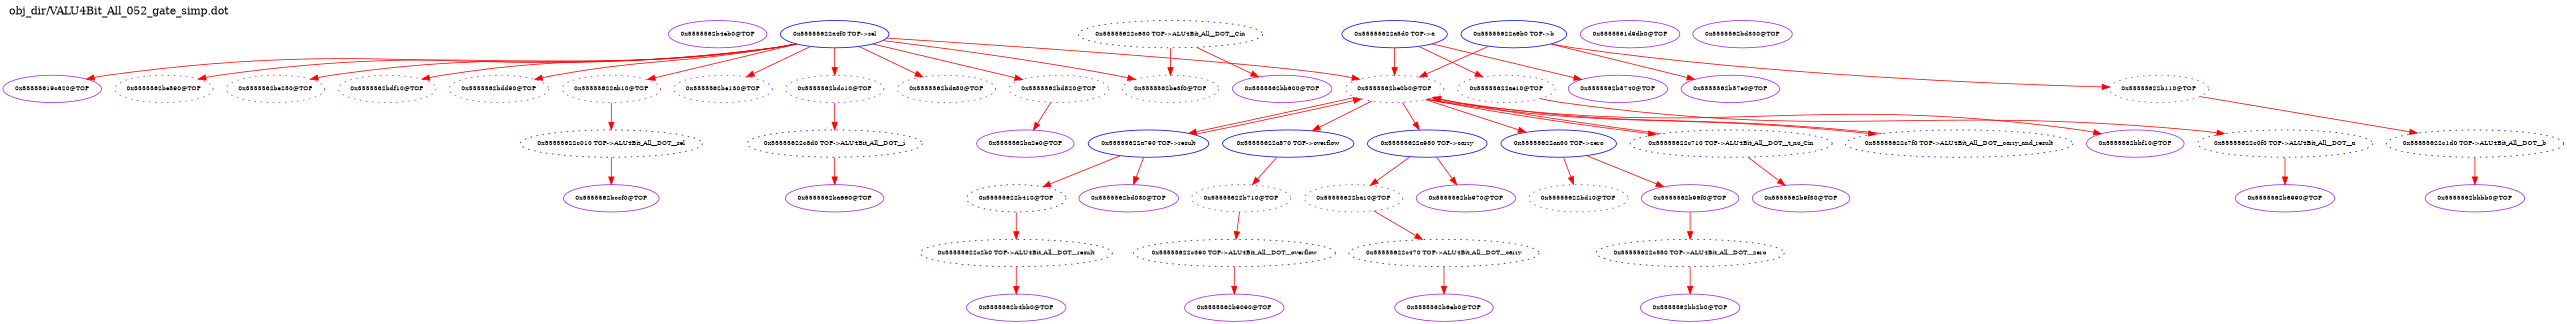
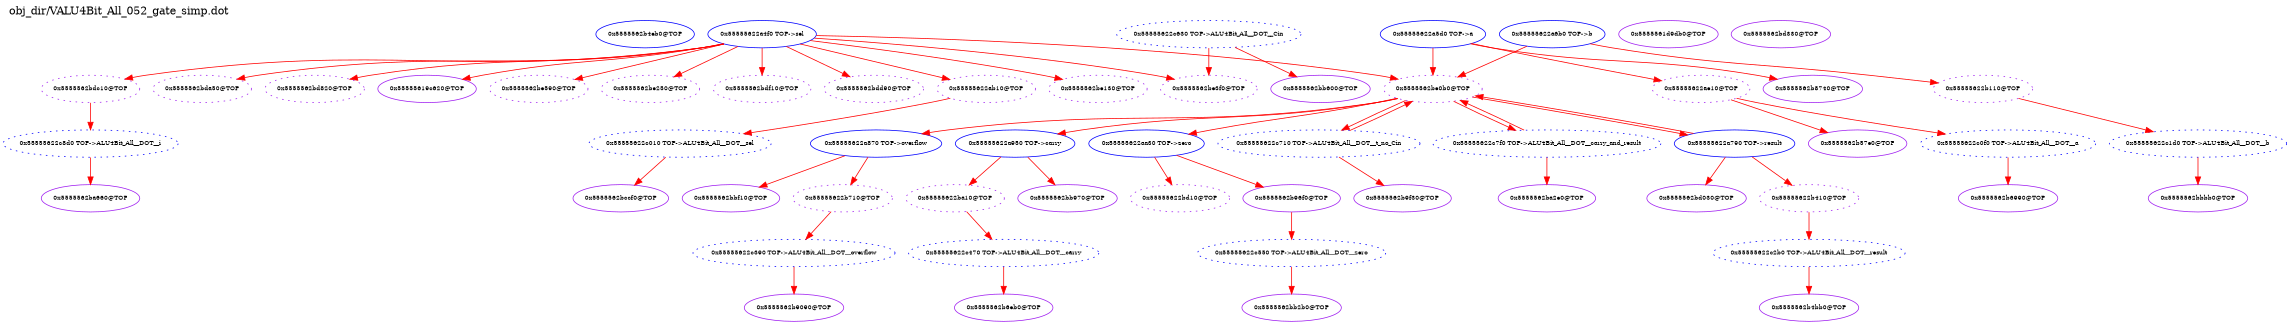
node "0x5555562b4eb0@TOP": color purple -> blue
edge "0x55555622a6b0 TOP->b" -> "0x5555562b57e0@TOP": now "0x55555622ae10@TOP" -> "0x5555562b57e0@TOP"
edge "0x5555562bd820@TOP" -> "0x5555562ba2e0@TOP": now "0x55555622c7f0 TOP->ALU4Bit_All__DOT__carry_and_result" -> "0x5555562ba2e0@TOP"
edge "0x5555562be0b0@TOP" -> "0x5555562bbf10@TOP": now "0x55555622a870 TOP->overflow" -> "0x5555562bbf10@TOP"
node "0x55555622b410@TOP": color blue -> purple
